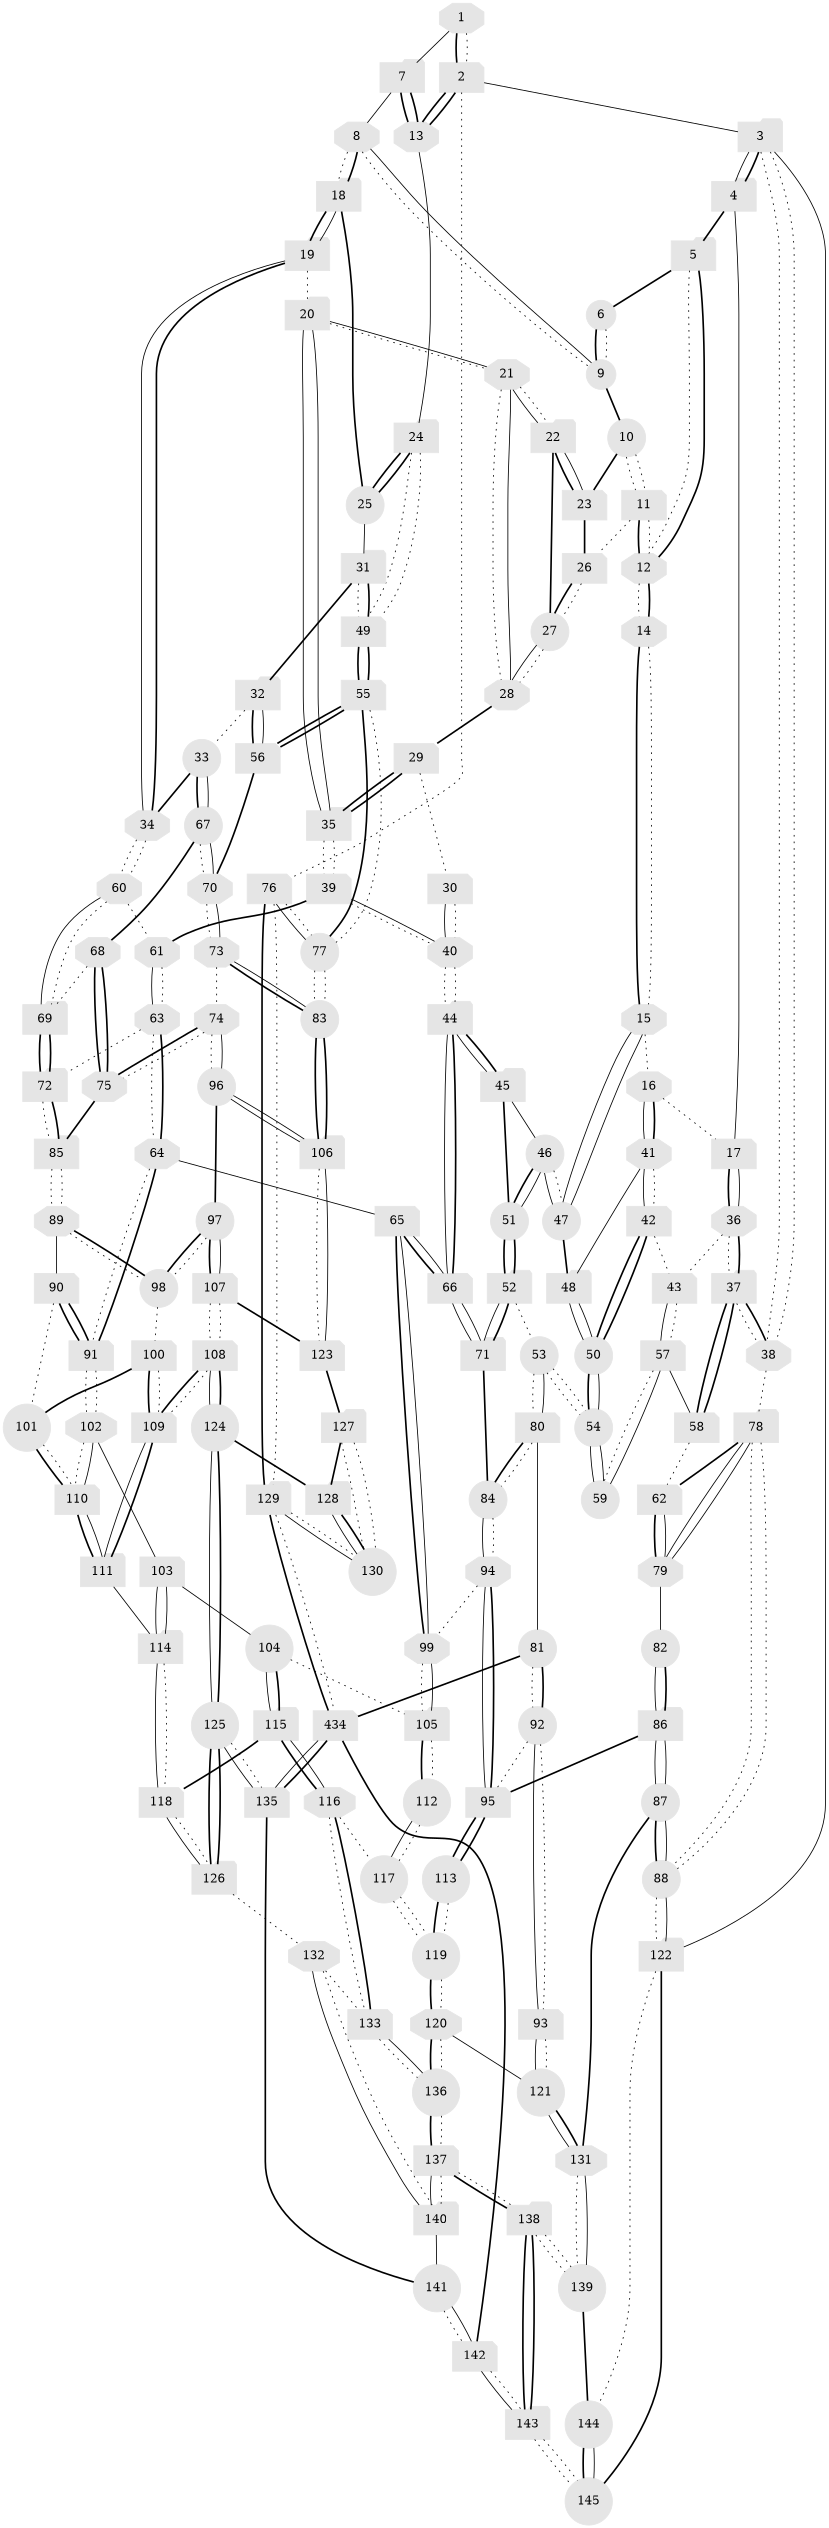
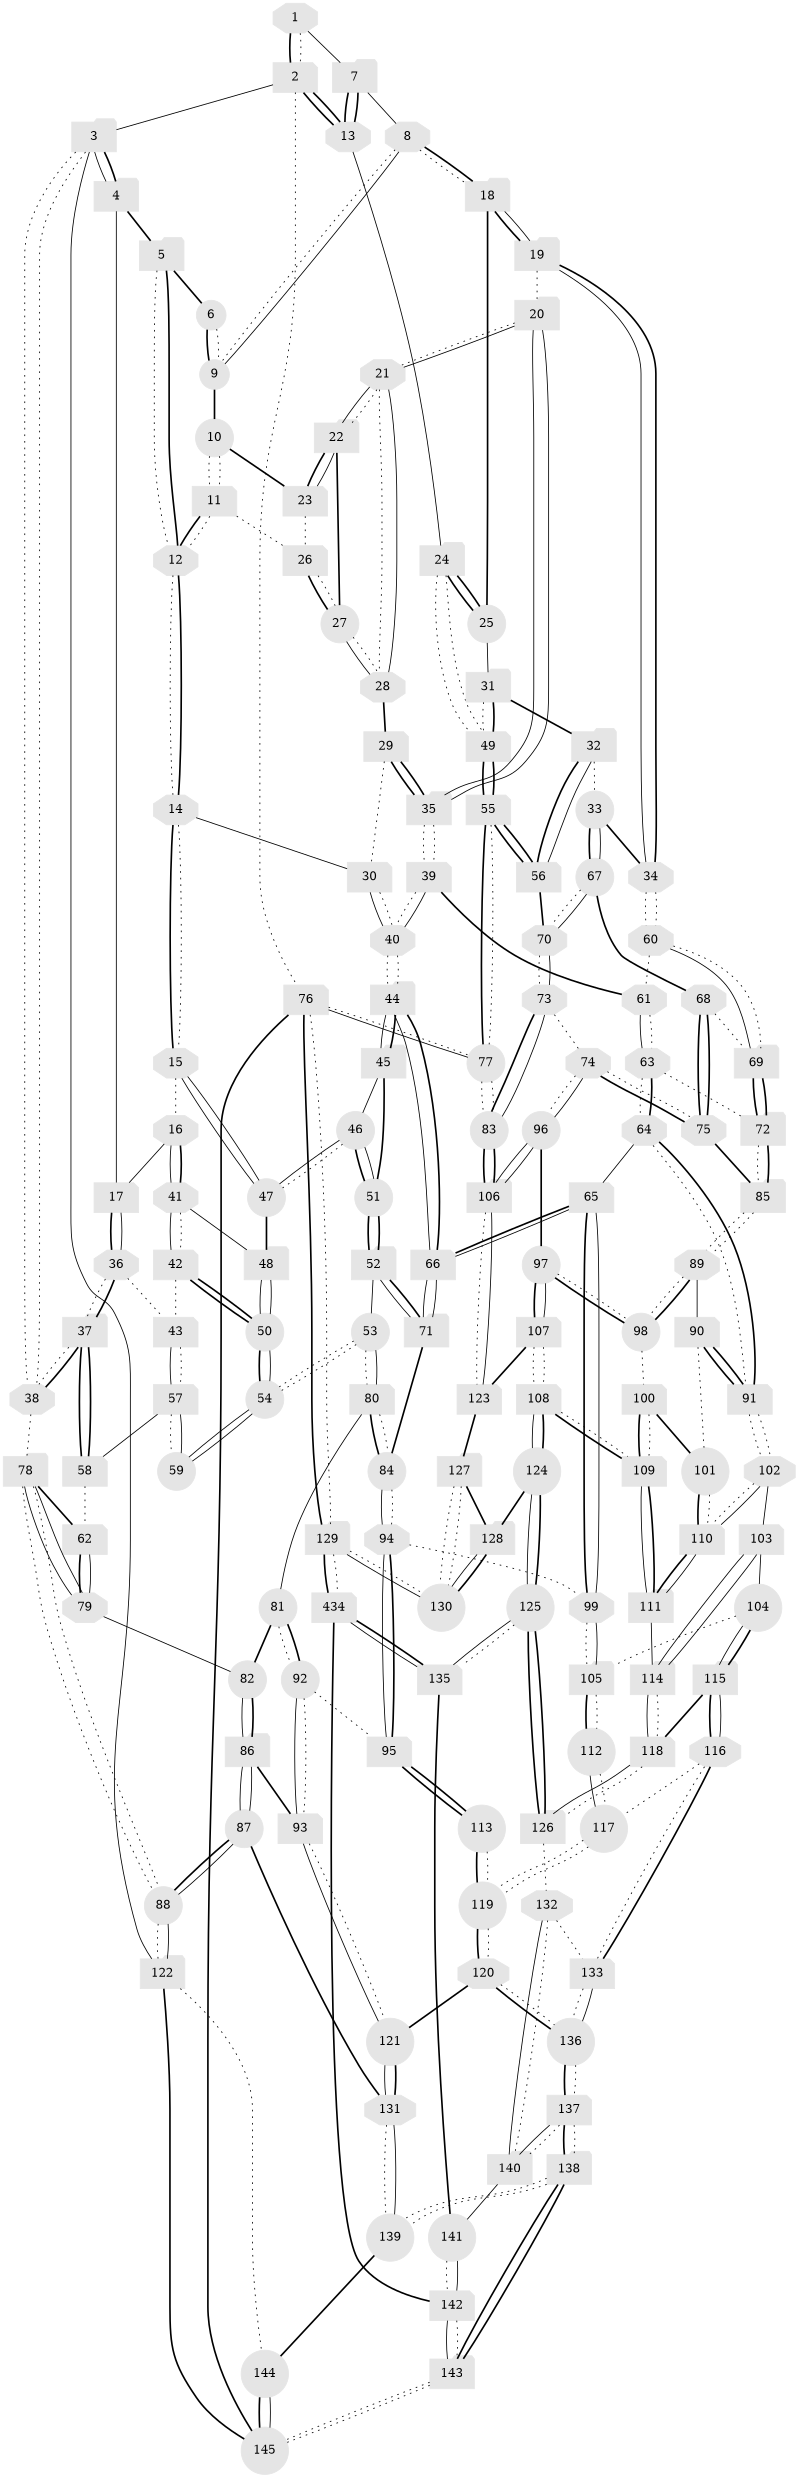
edge "23" -- "26": style bold -> dotted
edge "14" -- "30": added
edge "16" -- "17": style dotted -> solid
edge "52" -- "53": style dotted -> solid
edge "81" -- "434": now "81" -- "82"
edge "76" -- "145": added
edge "86" -- "95": now "86" -- "93"
edge "120" -- "121": style solid -> bold
